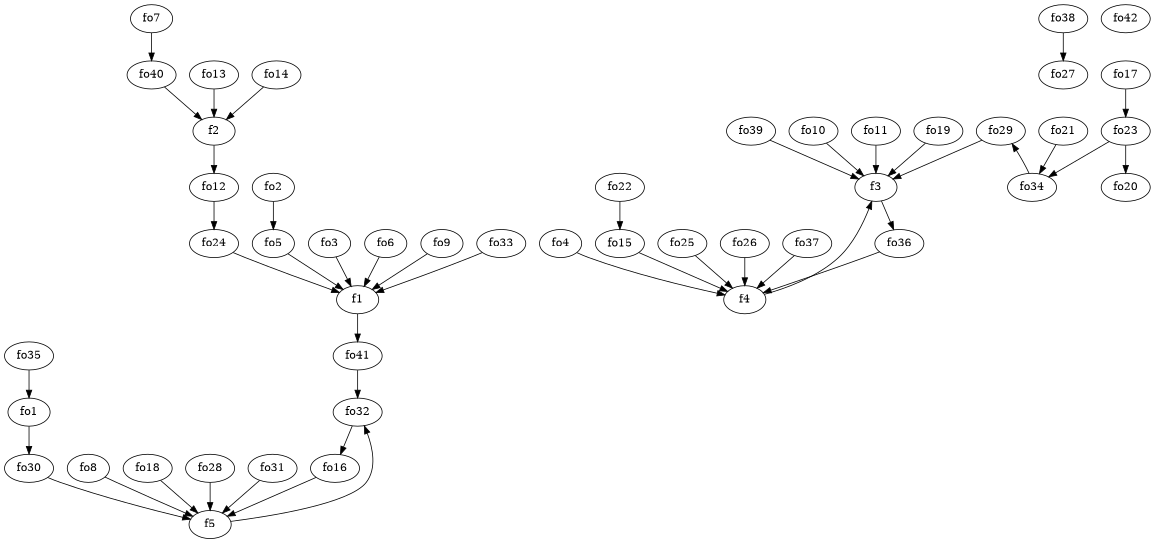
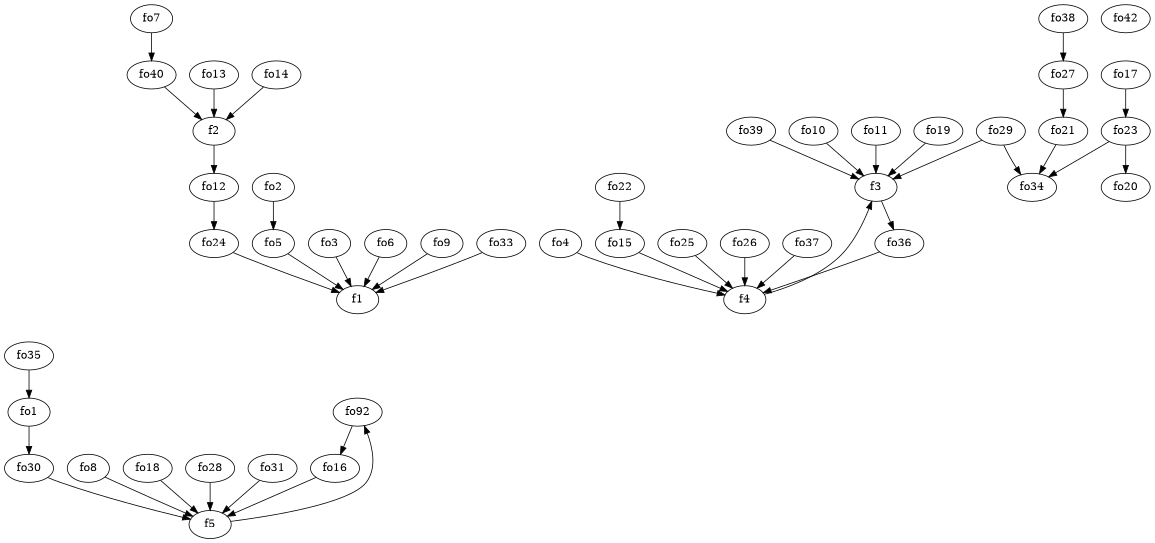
edge "fo27" -> "fo21": added
edge "fo34" -> "fo29": reversed
node "fo41": removed
node "fo32": label "fo32" -> "fo92"
